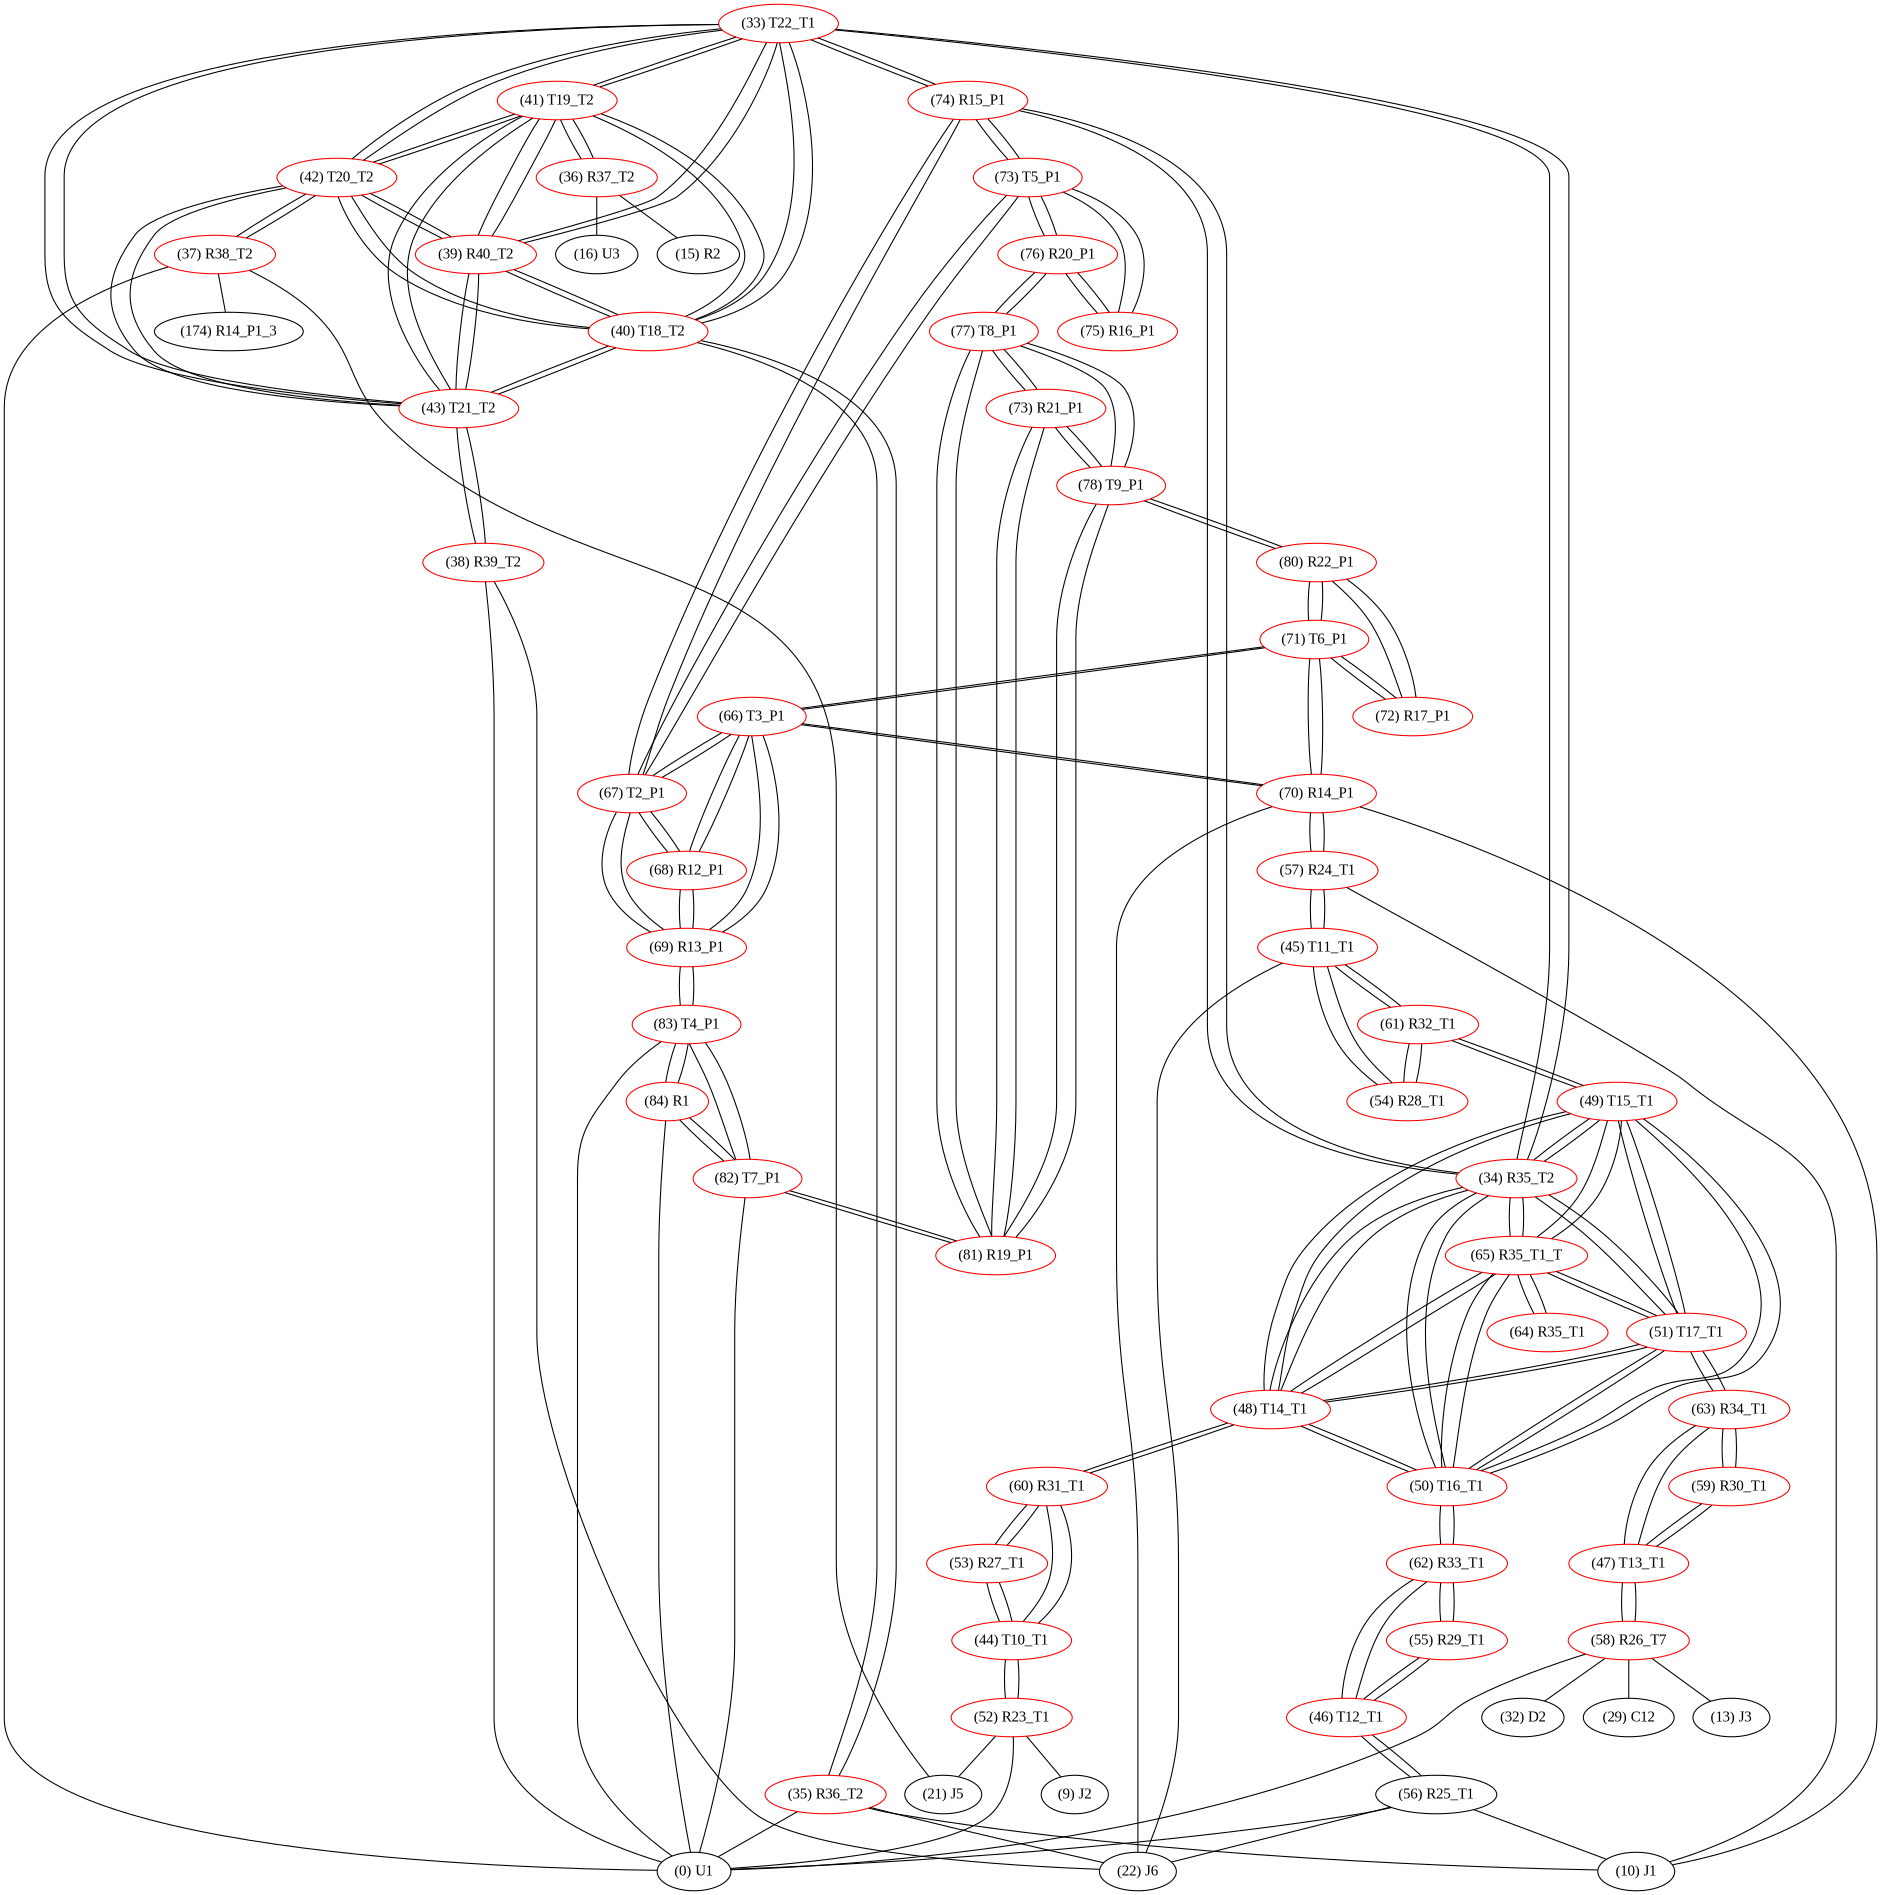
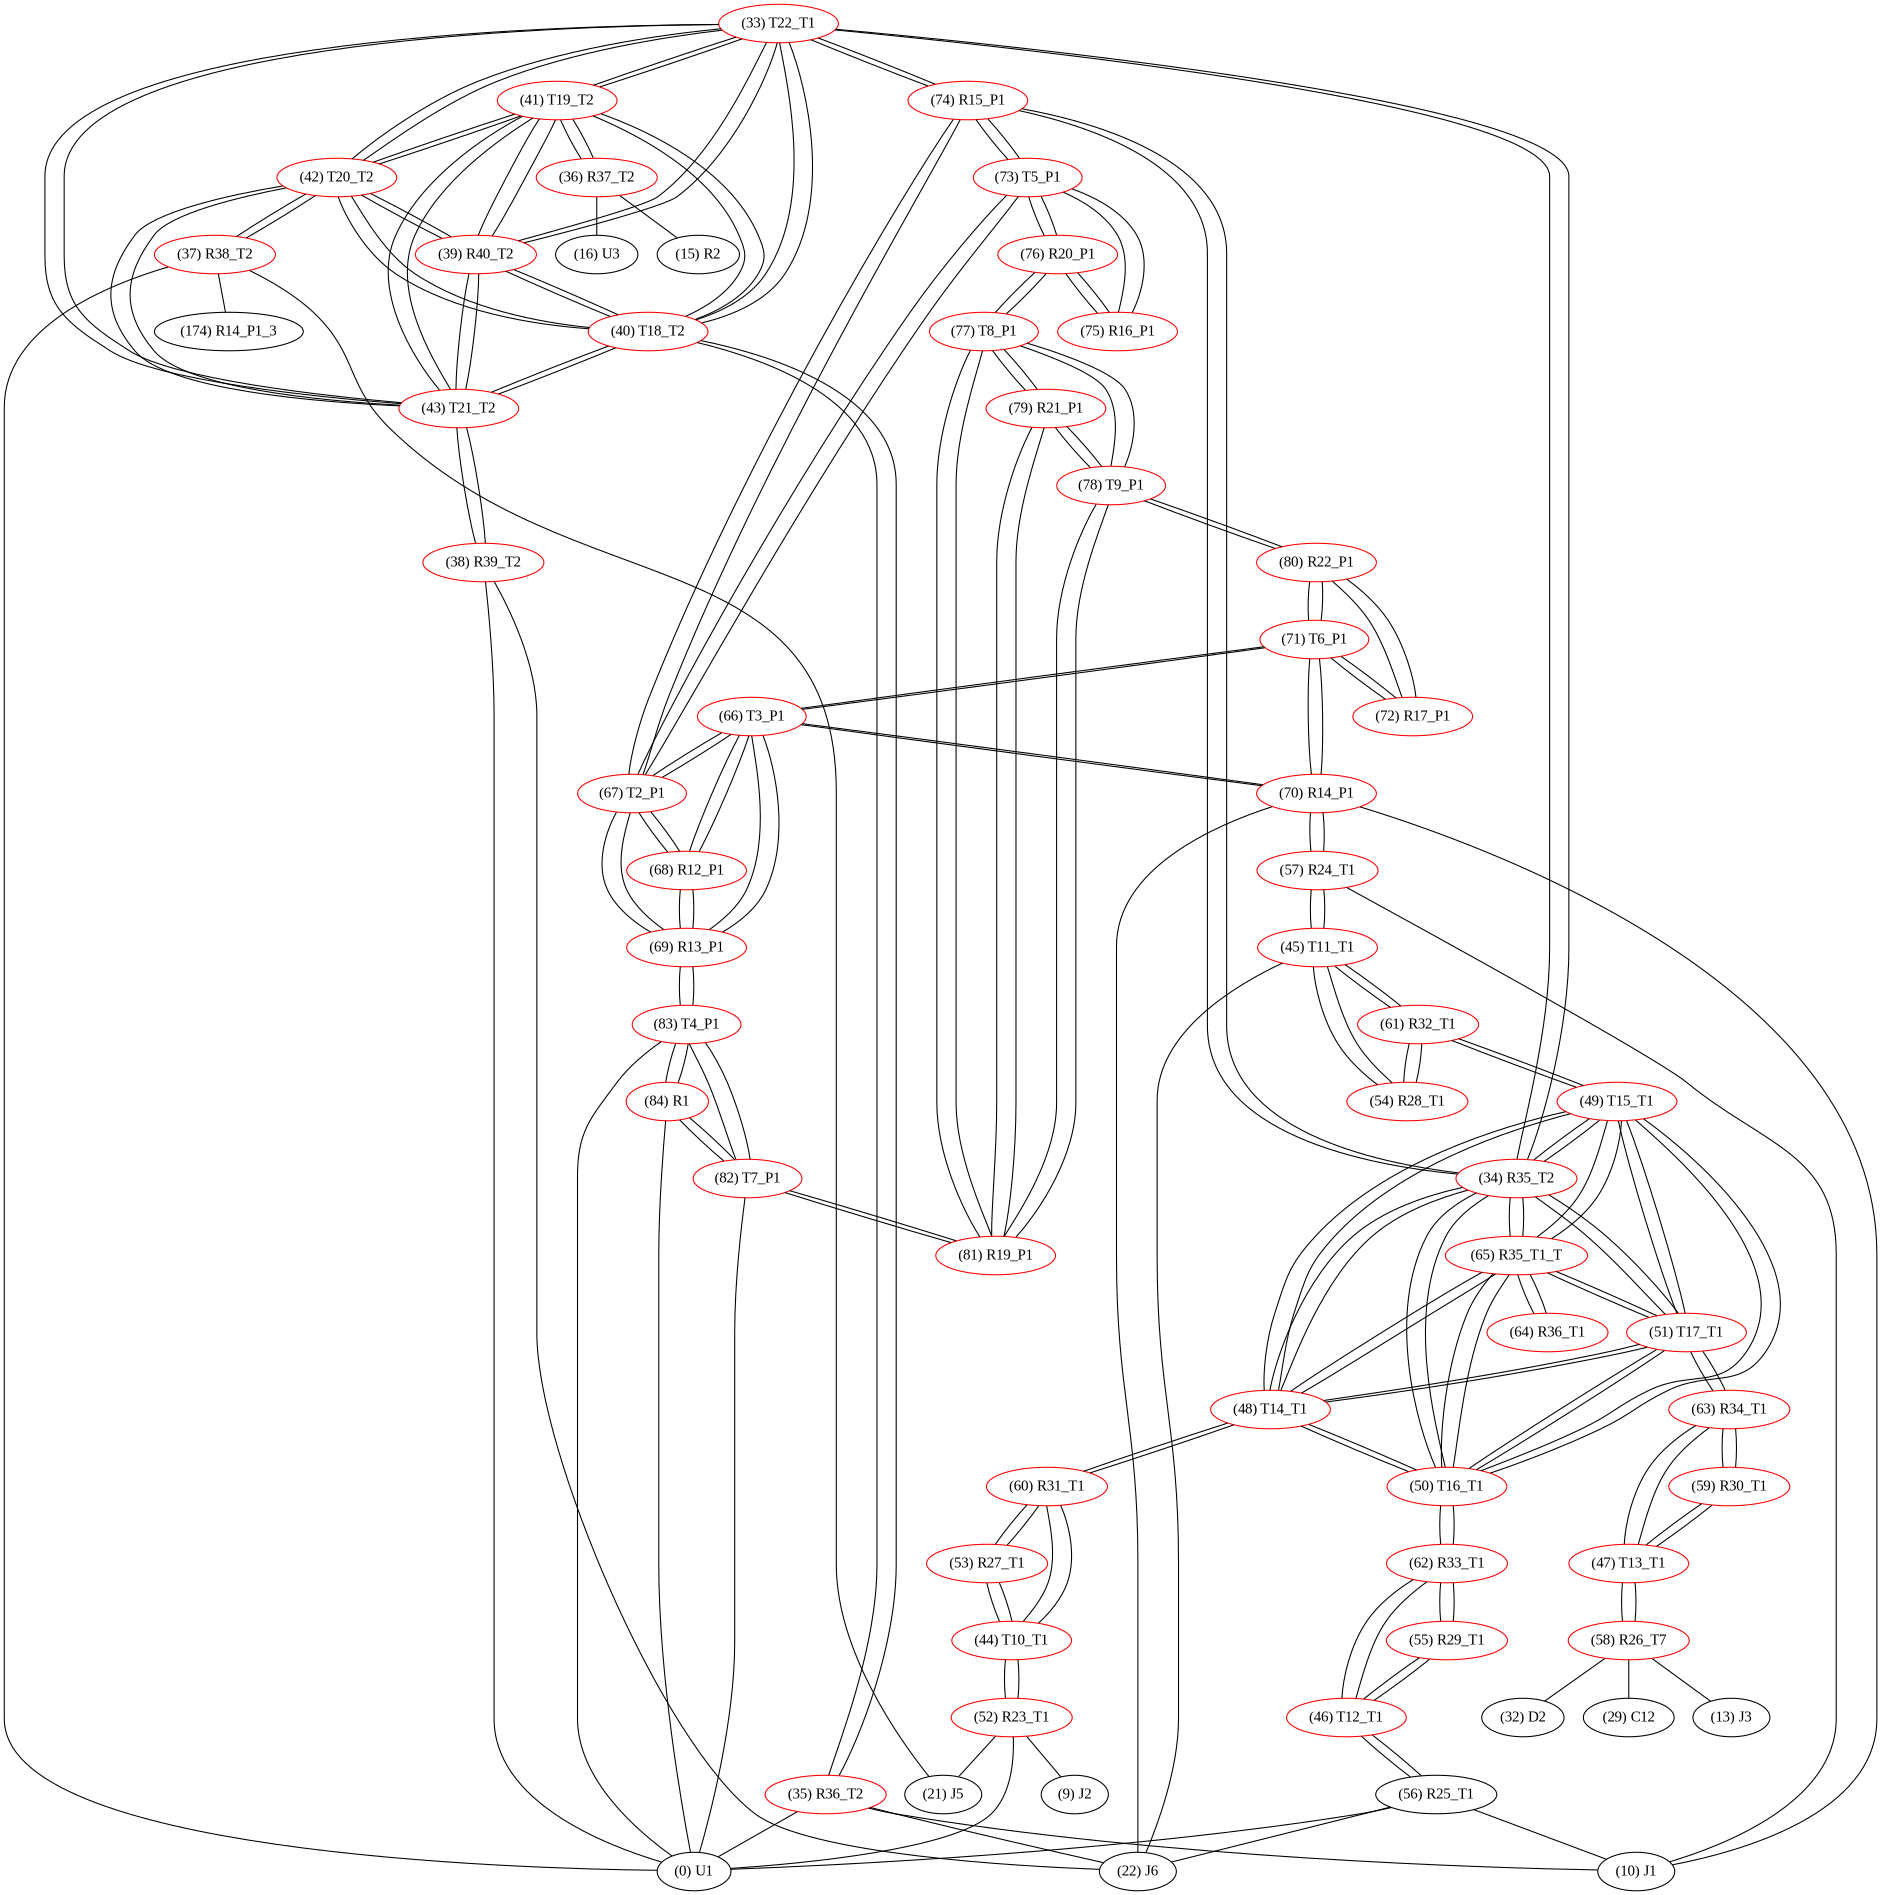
node "(73) R21_P1": label "(73) R21_P1" -> "(79) R21_P1"
node "(64) R35_T1": label "(64) R35_T1" -> "(64) R36_T1"
edge "(58) R26_T7" -- "(0) U1": removed
